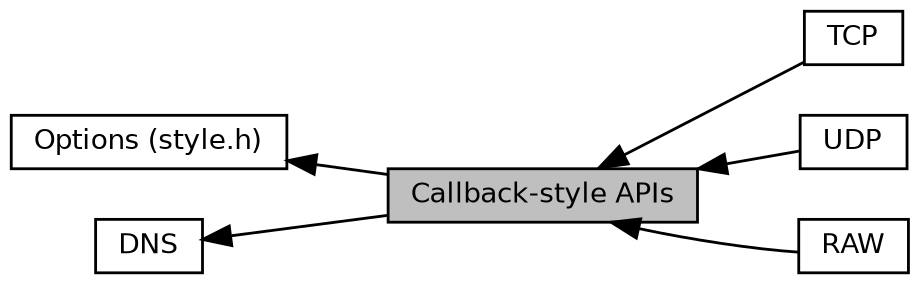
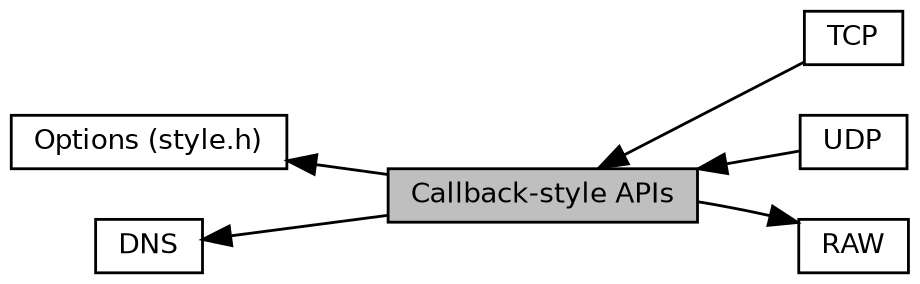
edge "RAW" -> "Callback-style APIs": reversed
